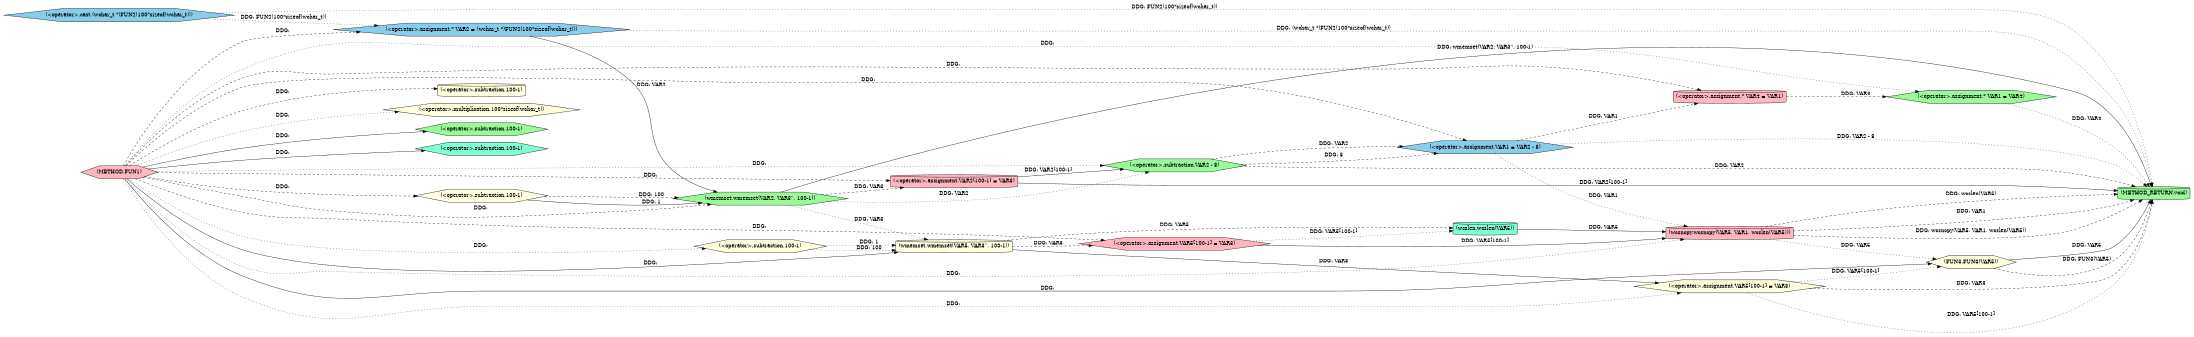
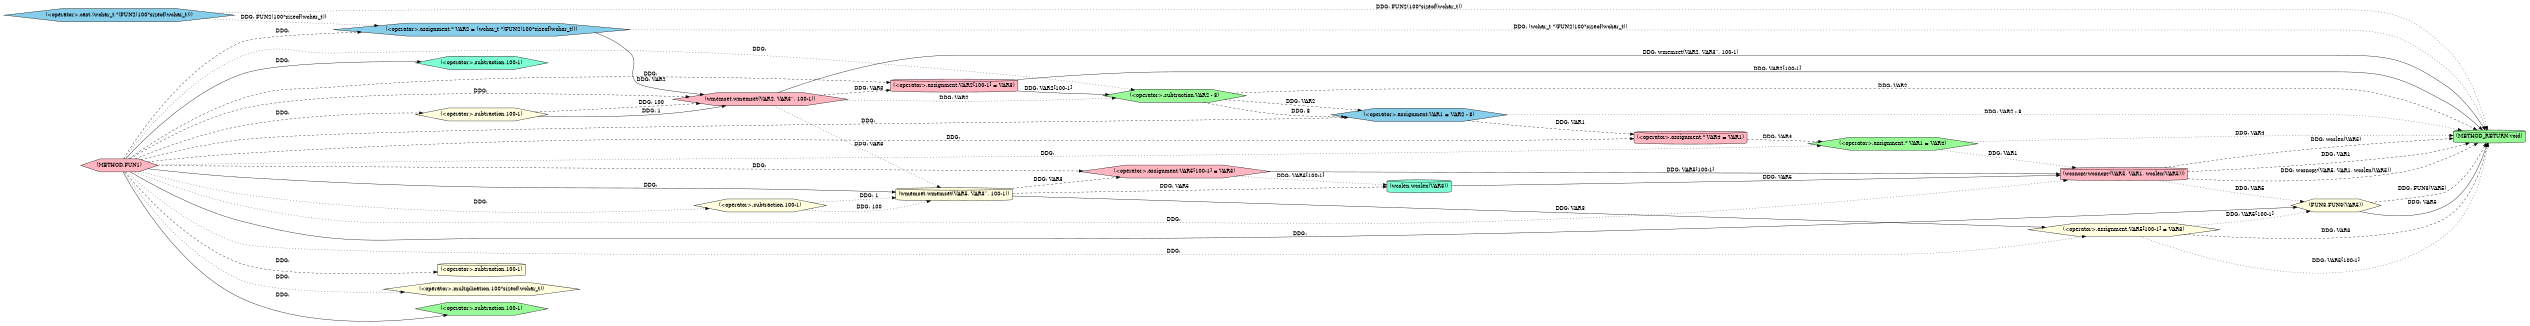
node "(wmemset,wmemset(VAR2, VAR3'', 100-1))": fillcolor palegreen -> lightpink
edge "(<operator>.assignment,VAR1 = VAR2 - 8)" -> "(wcsncpy,wcsncpy(VAR5, VAR1, wcslen(VAR5)))": now "(<operator>.assignment,* VAR1 = VAR4)" -> "(wcsncpy,wcsncpy(VAR5, VAR1, wcslen(VAR5)))"
node "(wcslen,wcslen(VAR5))": label "(wcslen,wcslen(VAR5))" -> "(wcslen,wcslen(VAR3))"
